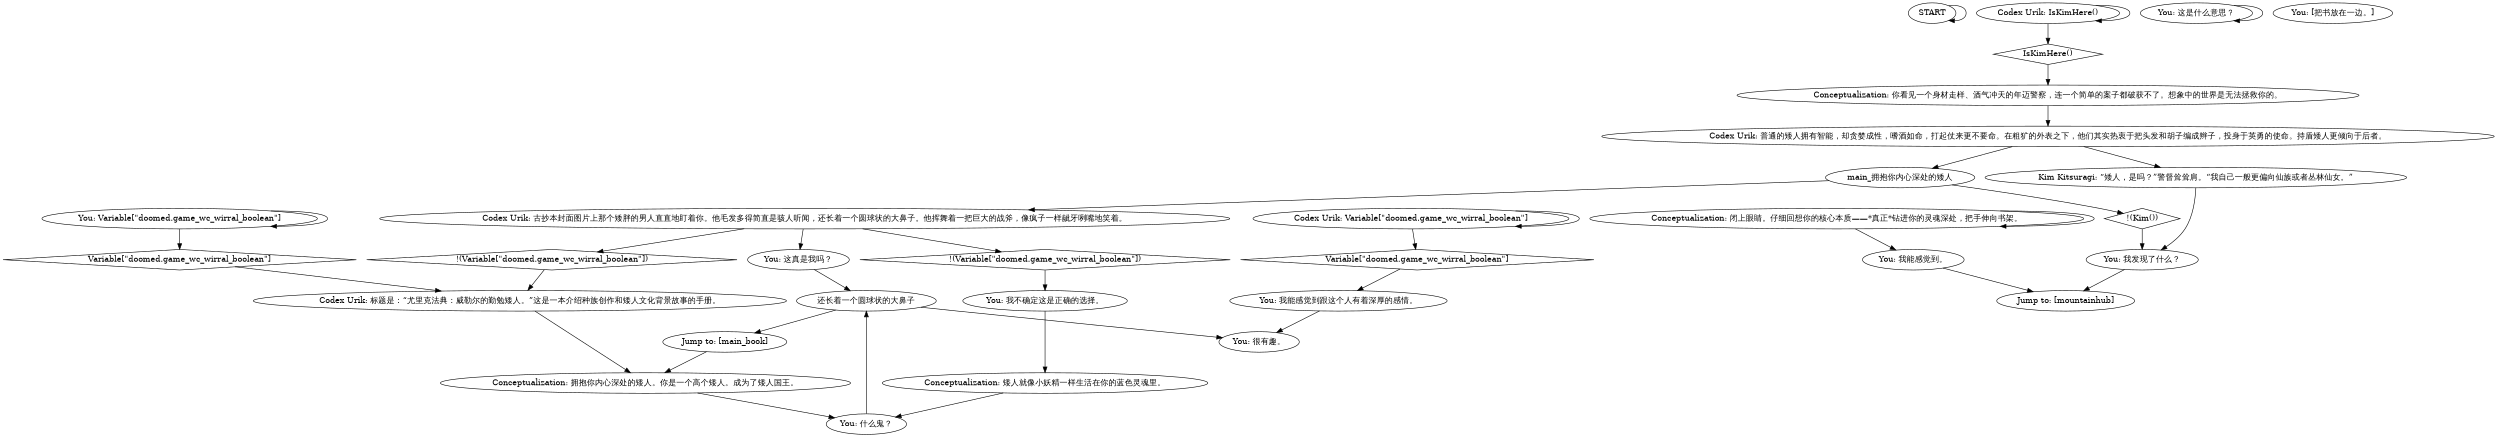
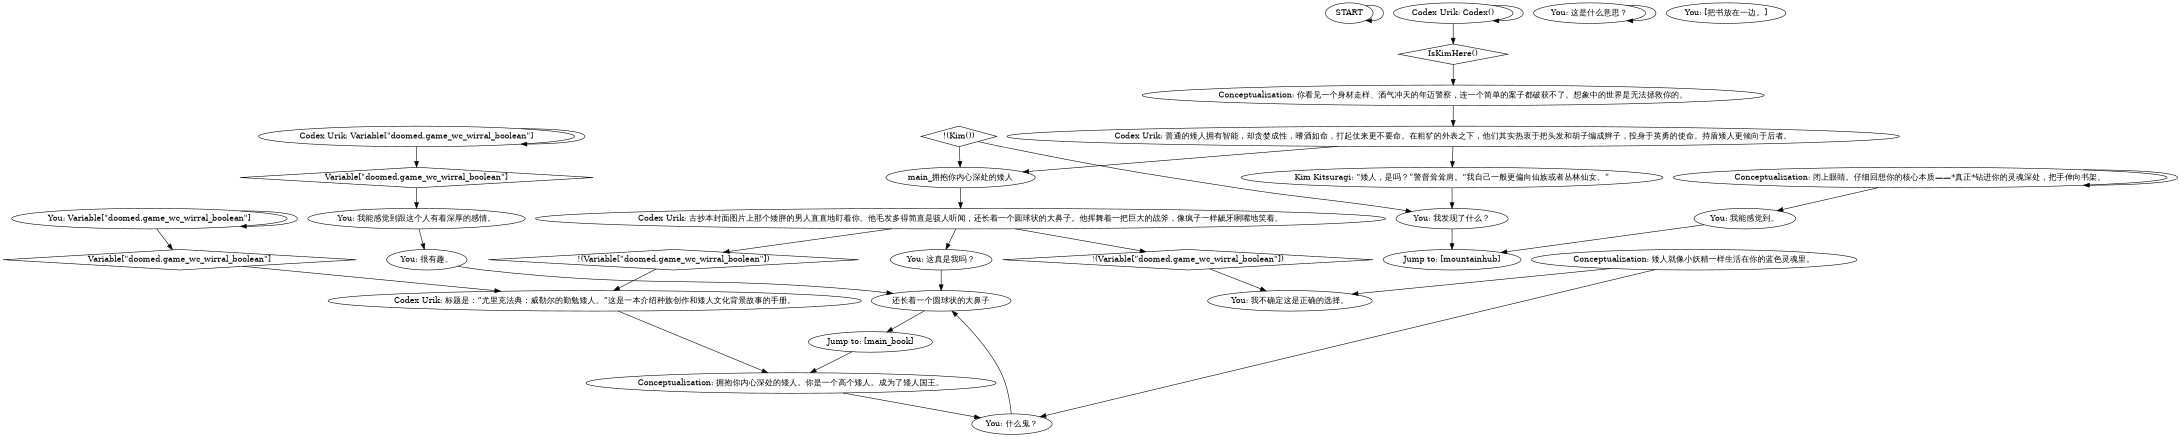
node "Codex Urik: IsKimHere()": label "Codex Urik: IsKimHere()" -> "Codex Urik: Codex()"
edge "main_拥抱你内心深处的矮人" -> "!(Kim())": reversed
edge "还长着一个圆球状的大鼻子" -> "You: 很有趣。": reversed
edge "You: 我不确定这是正确的选择。" -> "Conceptualization: 矮人就像小妖精一样生活在你的蓝色灵魂里。": reversed
